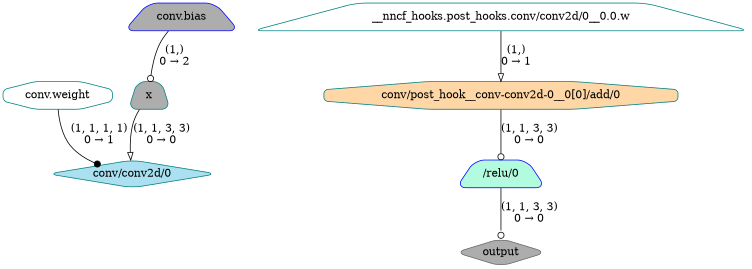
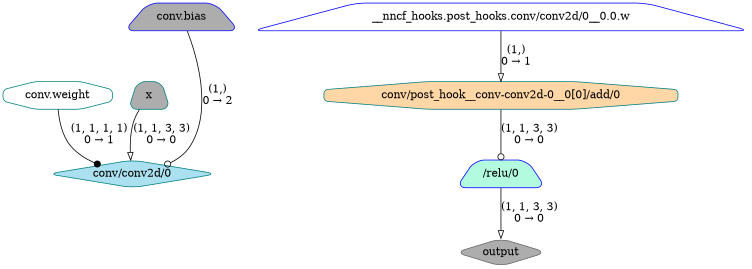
node "__nncf_hooks.post_hooks.conv/conv2d/0__0.0.w": color teal -> blue
edge "conv.bias" -> "x": now "conv.bias" -> "conv/conv2d/0"
edge "/relu/0" -> "output": arrowhead odot -> onormal
